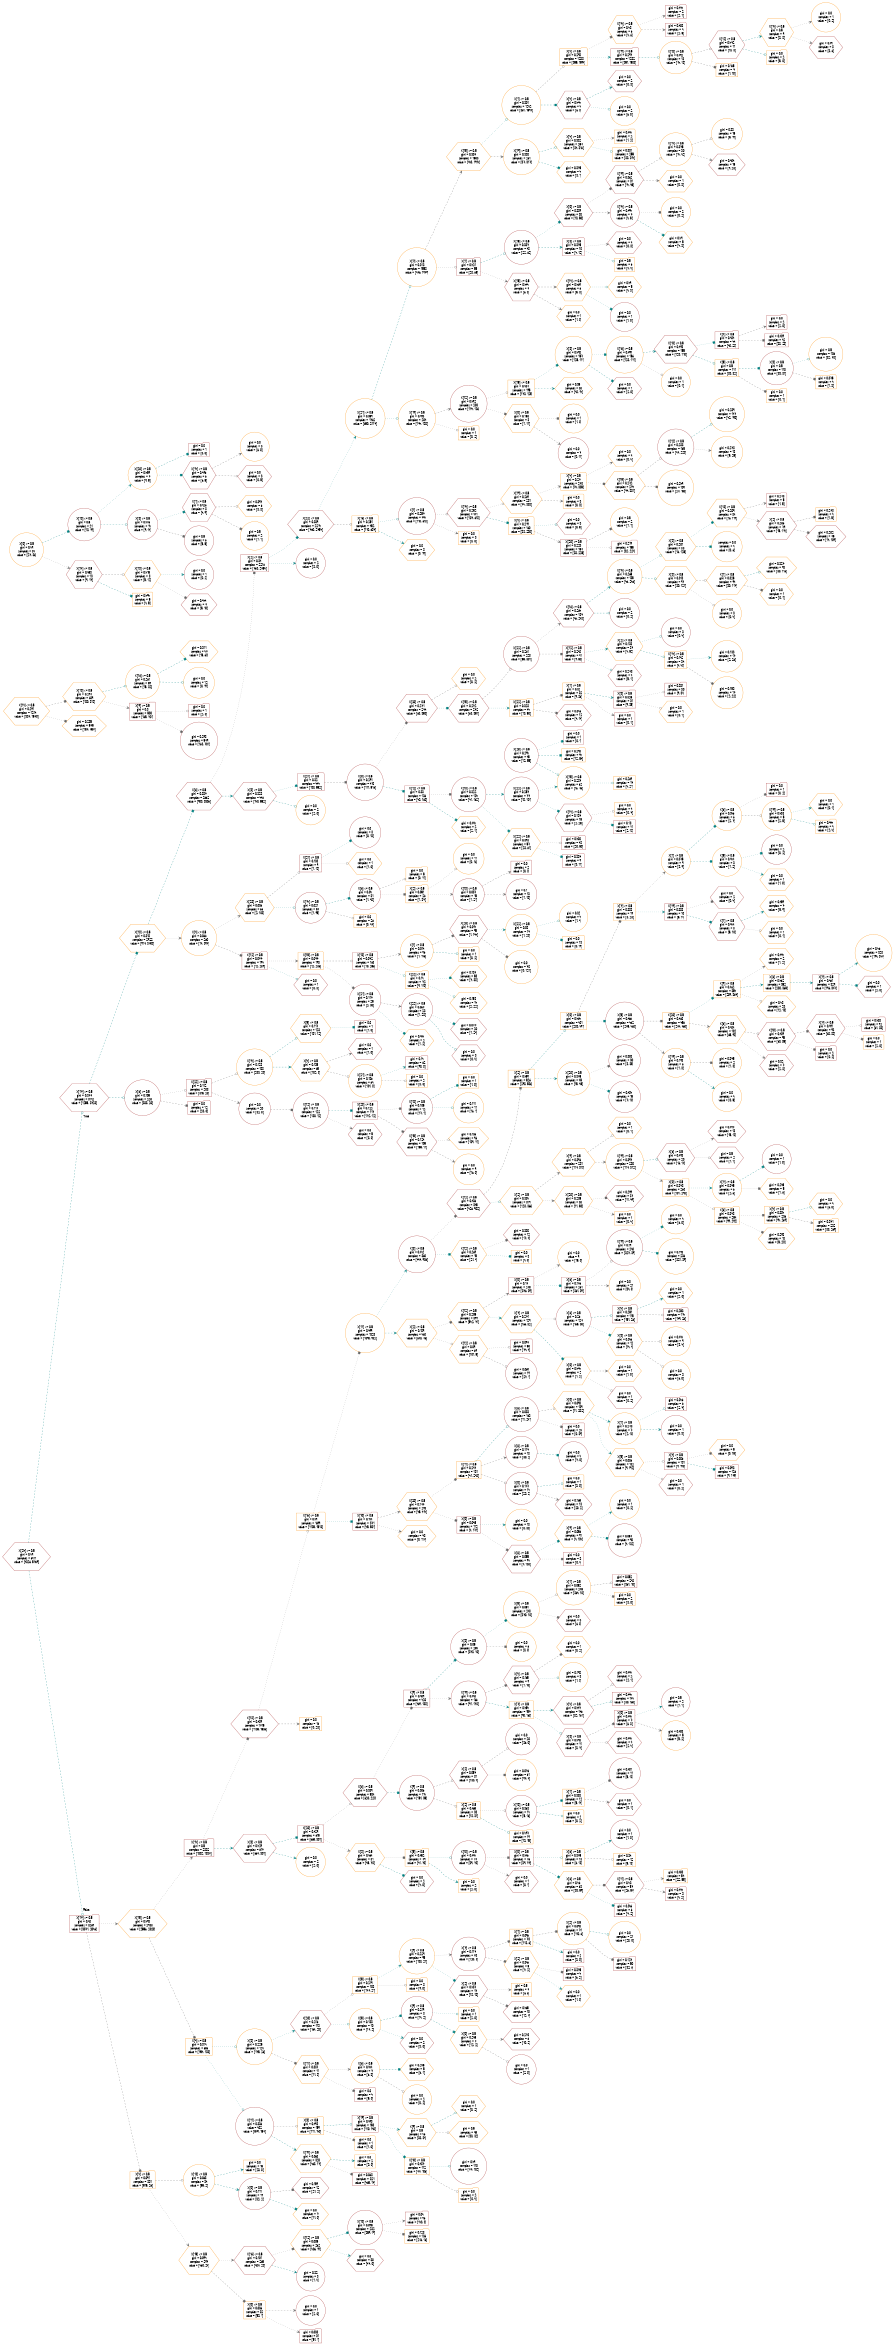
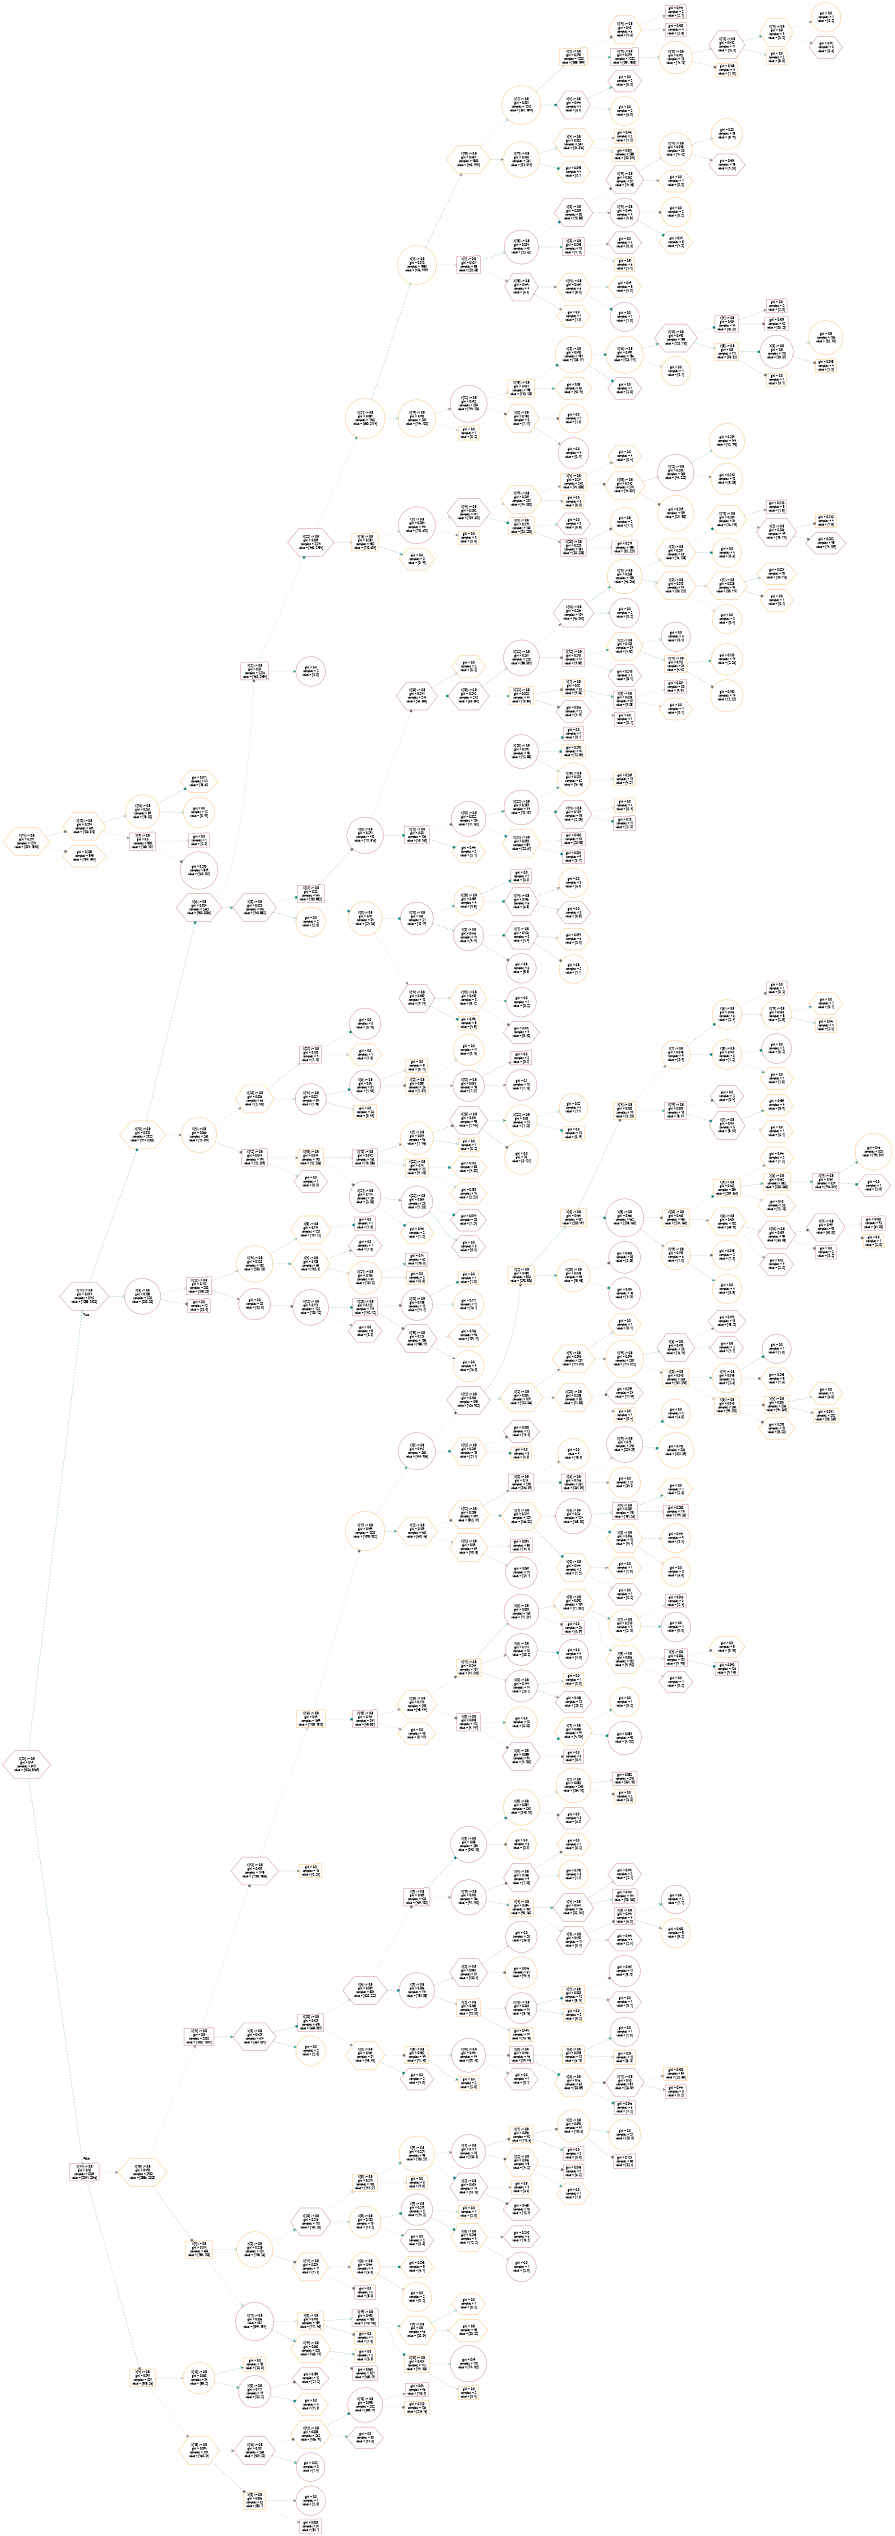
node "samples = 0.0 samples = 4 value = [0, 6]": label "samples = 0.0 samples = 4 value = [0, 6]" -> "gini = 0.0 samples = 4 value = [0, 6]"
edge "X[14] <= 0.5 gini = 0.142 samples = 34 value = [4, 48]" -> "gini = 0.133 samples = 17 value = [2, 26]": style dotted -> dashed
edge "X[21] <= 0.5 gini = 0.32 samples = 444 value = [138, 552]" -> "X[0] <= 0.5 gini = 0.49 samples = 34 value = [27, 36]": added
node "gini = 0.0 samples = 78 value = [0, 121]": label "gini = 0.0 samples = 78 value = [0, 121]" -> "gini = 0.0 gini = 78 value = [0, 121]"
